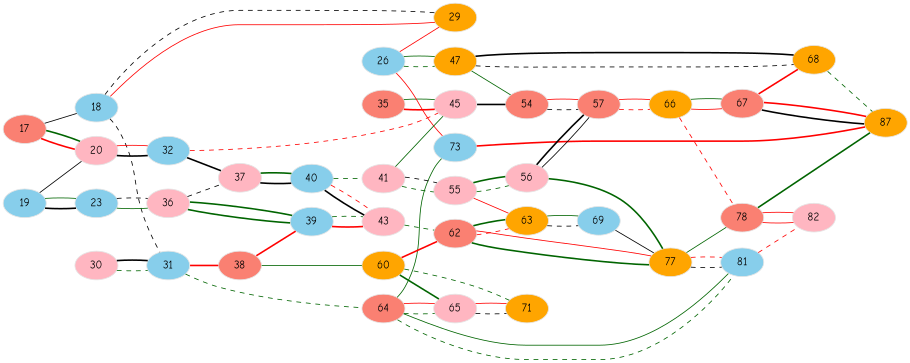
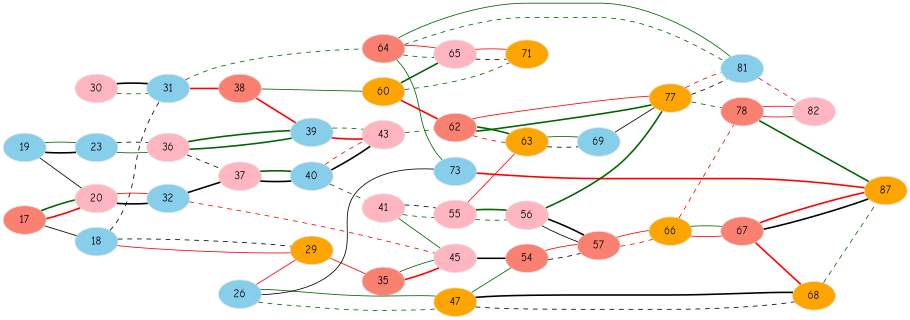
edge "26" -- "73": color red -> black
edge "78" -- "77": style solid -> dashed
edge "29" -- "35": added
